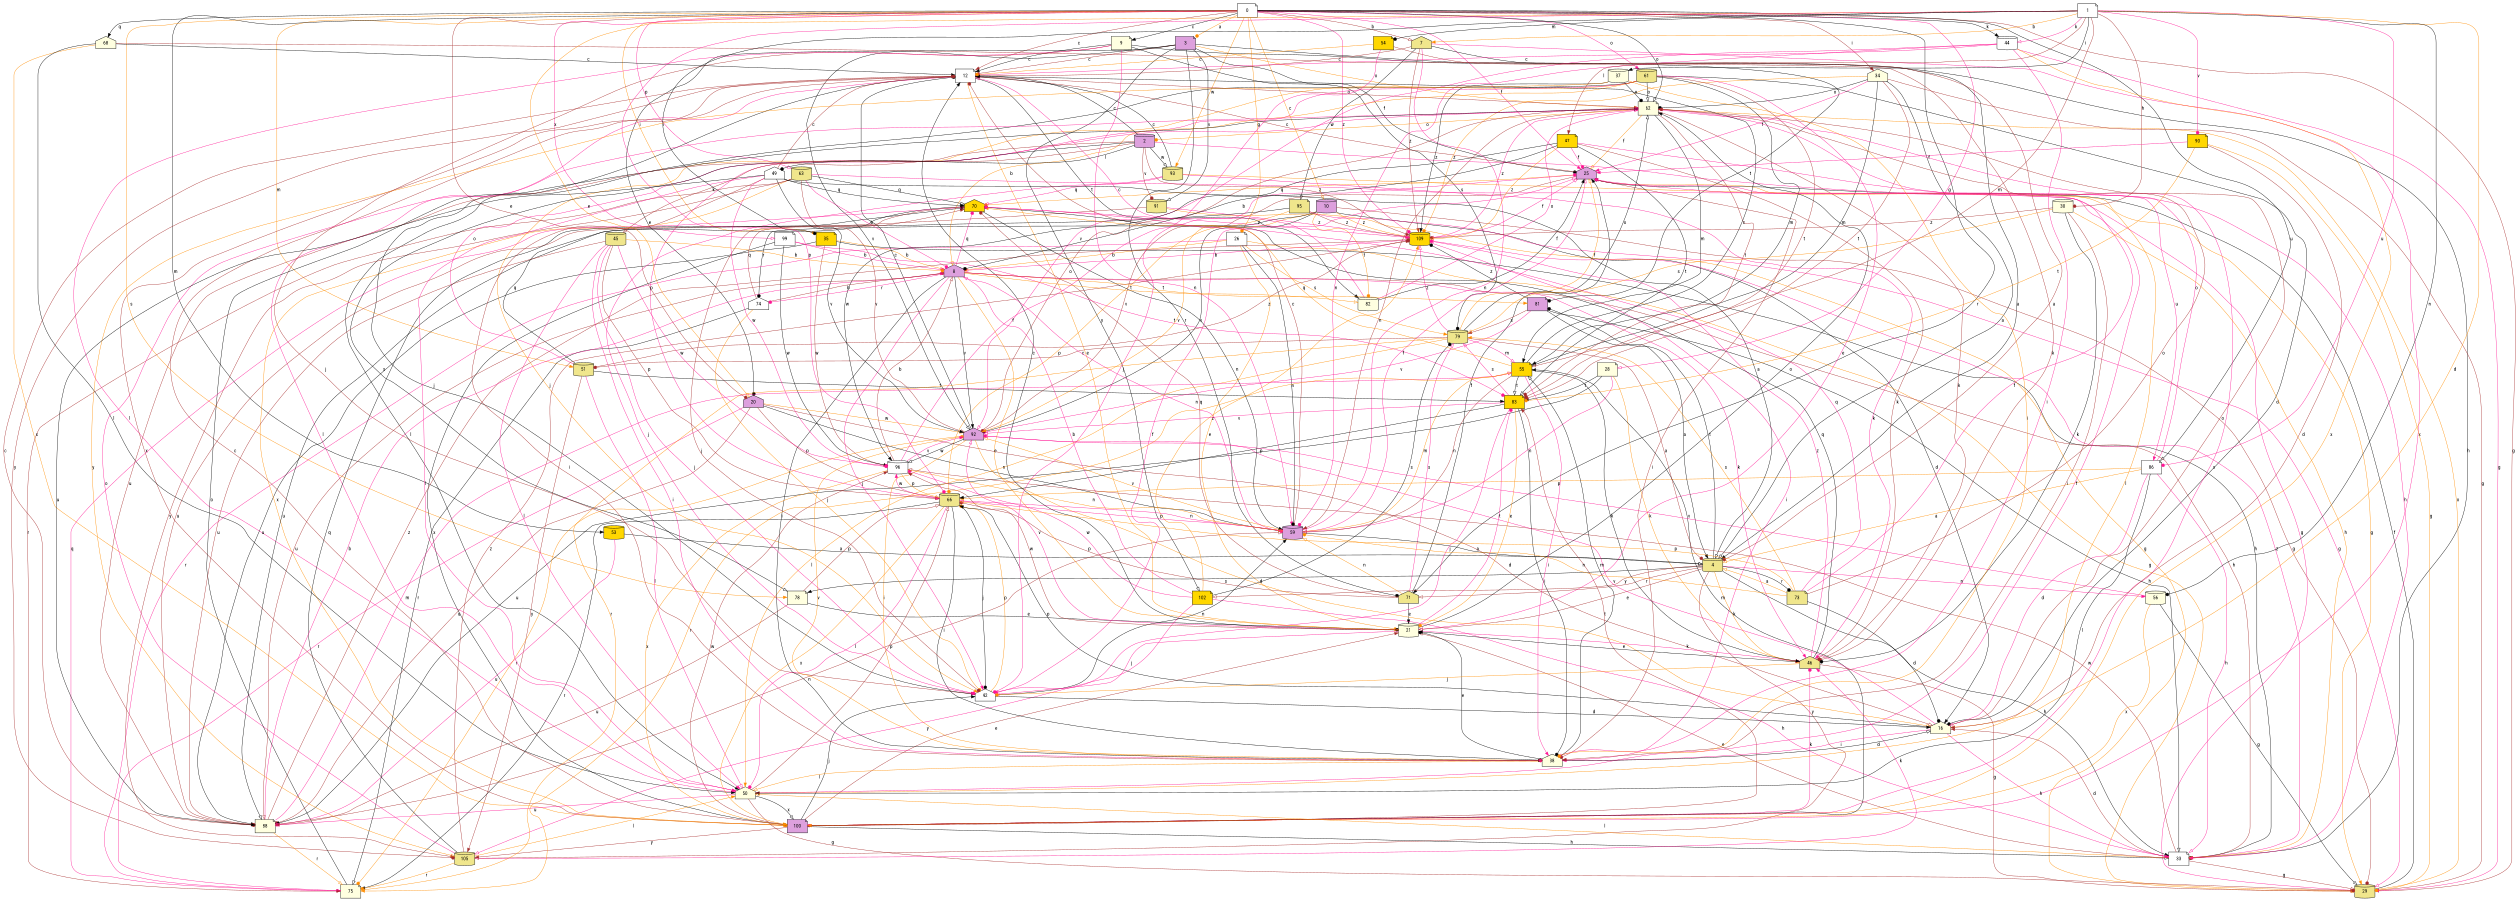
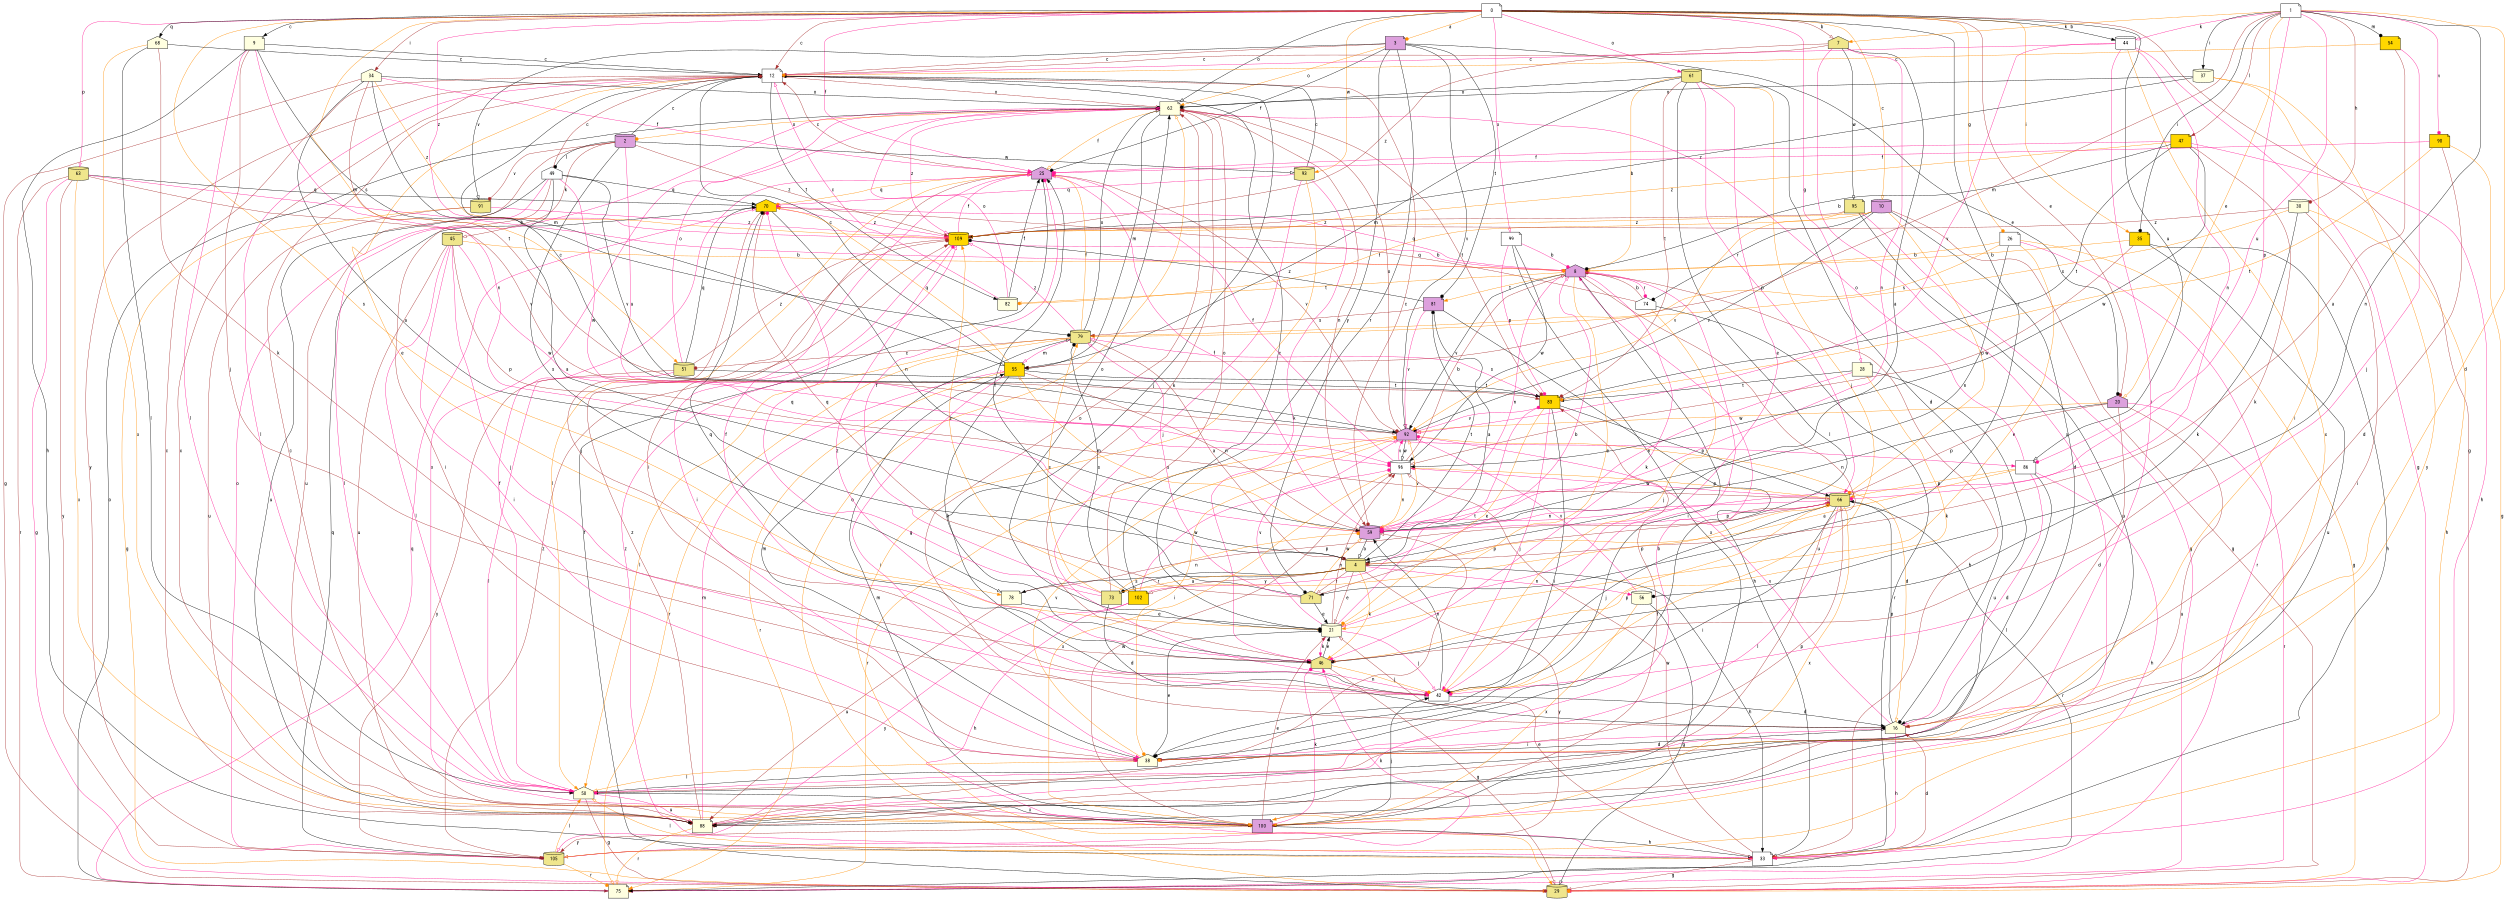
edge "59" -> "12": reversed
edge "99" -> "83": label "t" -> "p"
node "53": removed
edge "38" -> "55": now "38" -> "79"
